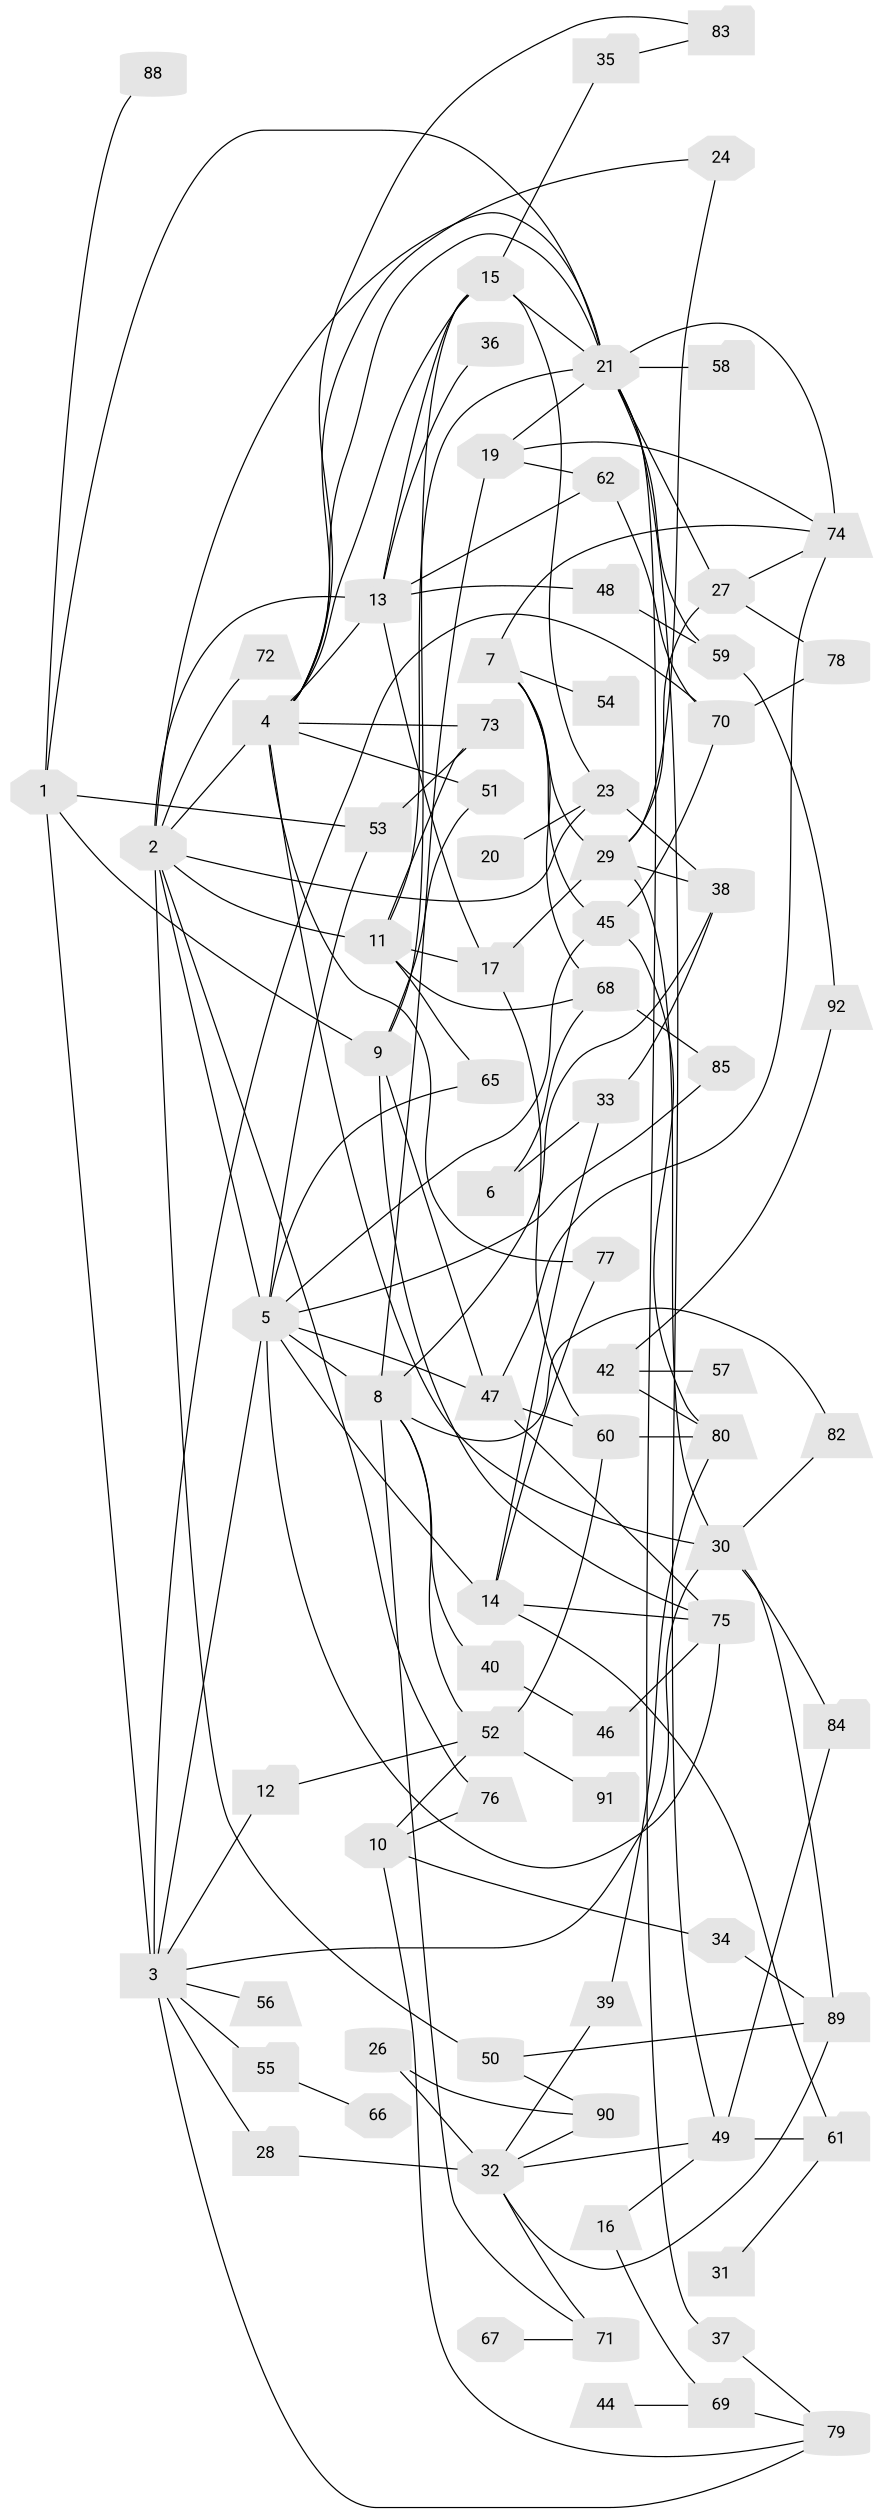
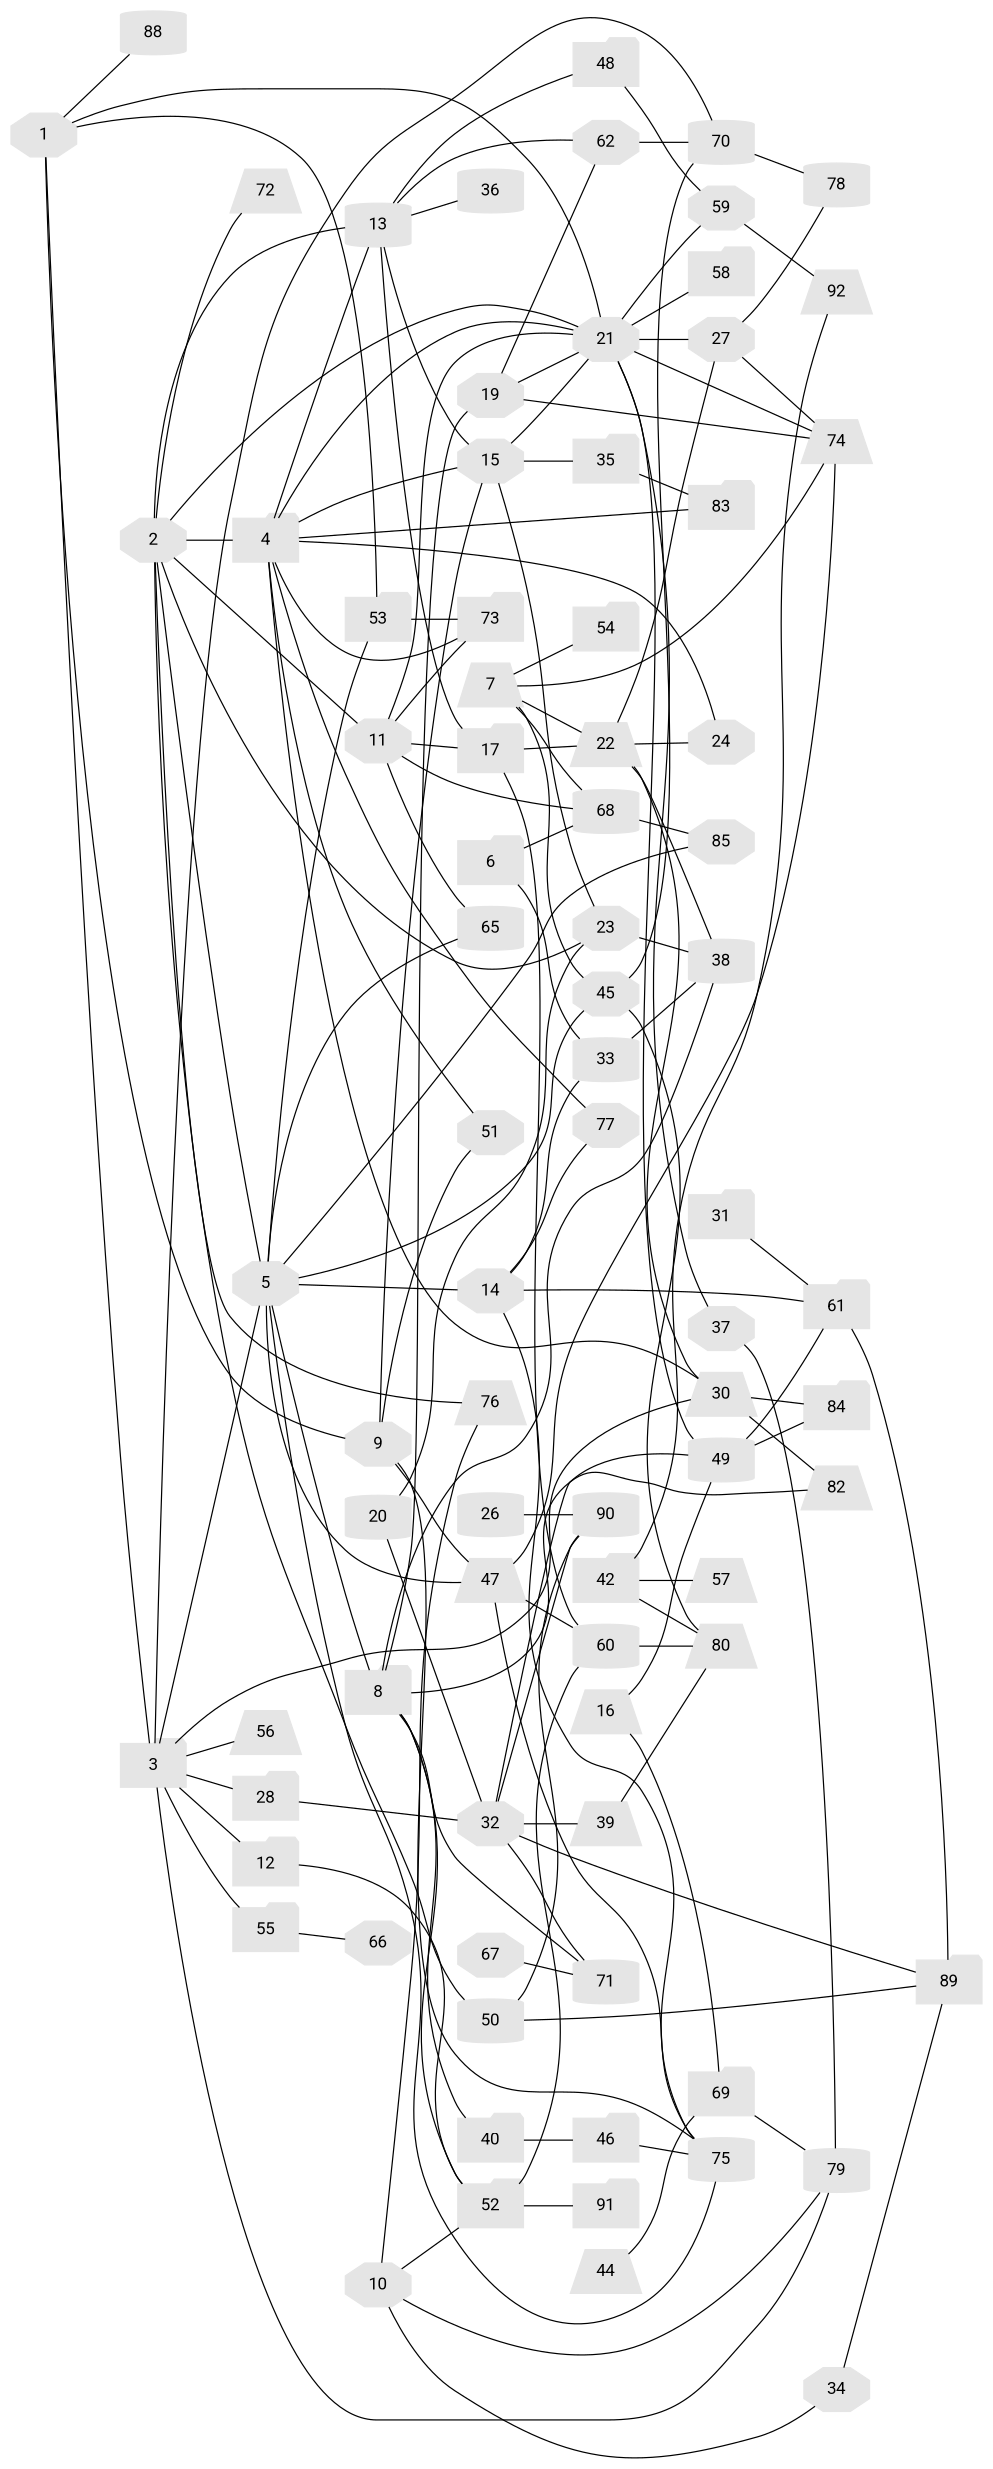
node "29": label "29" -> "22"
edge "30" -- "89": now "61" -- "89"
edge "26" -- "32": now "20" -- "32"
